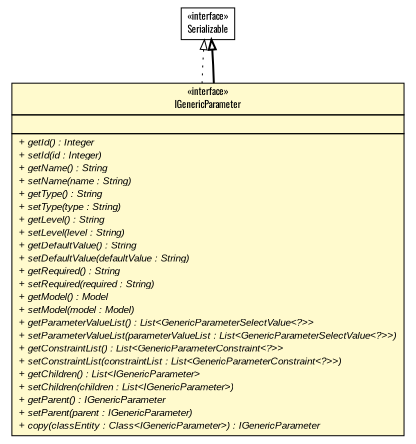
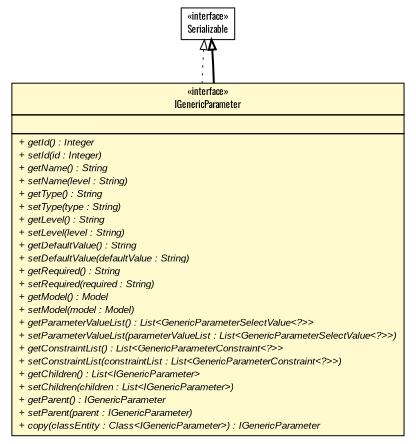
node "IGenericParameter": text "+ setName(name : String)" -> "+ setName(level : String)"
